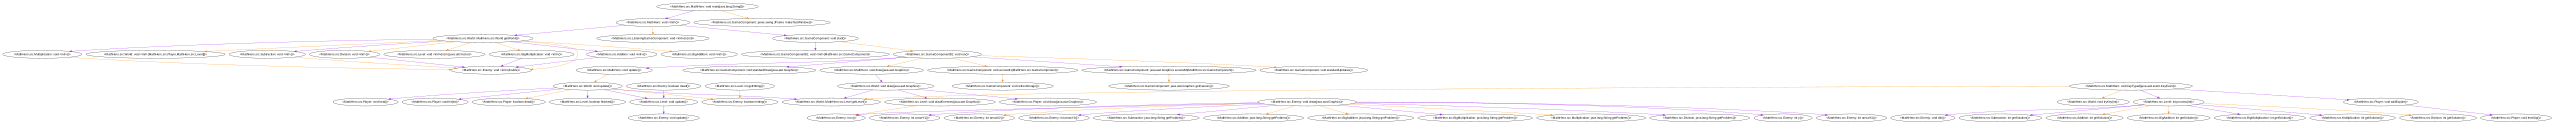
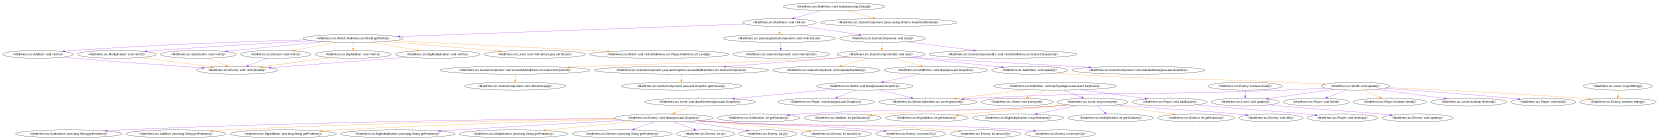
edge "<MathHero.src.World: MathHero.src.World getWorld()>" -> "<MathHero.src.Enemy: void <init>(double)>": now "<MathHero.src.BigAddition: void <init>()>" -> "<MathHero.src.Enemy: void <init>(double)>"
node "<MathHero.src.GameComponent: void <init>(int,int)>": added
edge "<MathHero.src.Enemy: void draw(java.awt.Graphics)>" -> "<MathHero.src.Enemy: int arrowX1()>": color purple -> darkorange
edge "<MathHero.src.Level: void drawEnemies(java.awt.Graphics)>" -> "<MathHero.src.Enemy: int x()>": now "<MathHero.src.Level: void drawEnemies(java.awt.Graphics)>" -> "<MathHero.src.Enemy: void draw(java.awt.Graphics)>"
